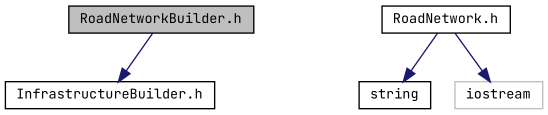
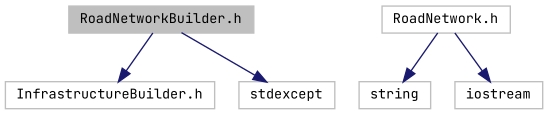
node "RoadNetworkBuilder.h": color black -> grey75
node "RoadNetwork.h": color black -> grey75
node "InfrastructureBuilder.h": color black -> grey75
node "stdexcept": added
node "string": color black -> grey75
